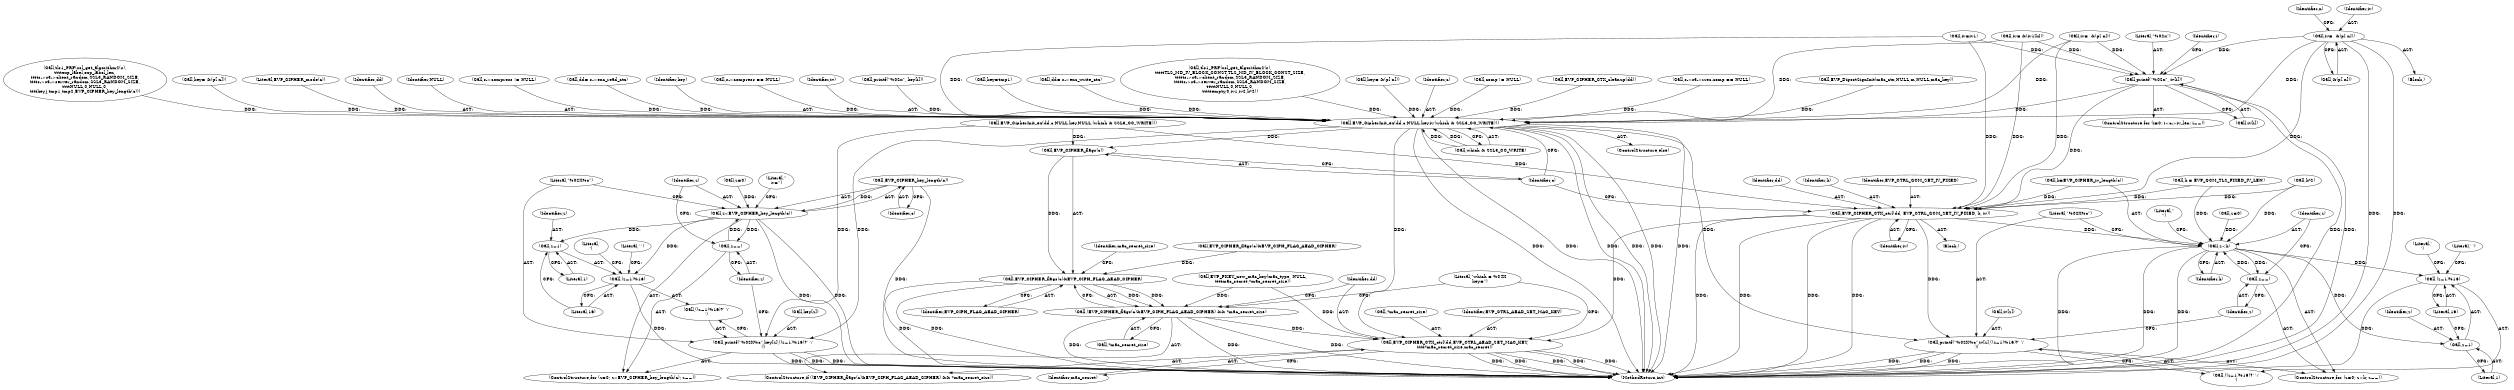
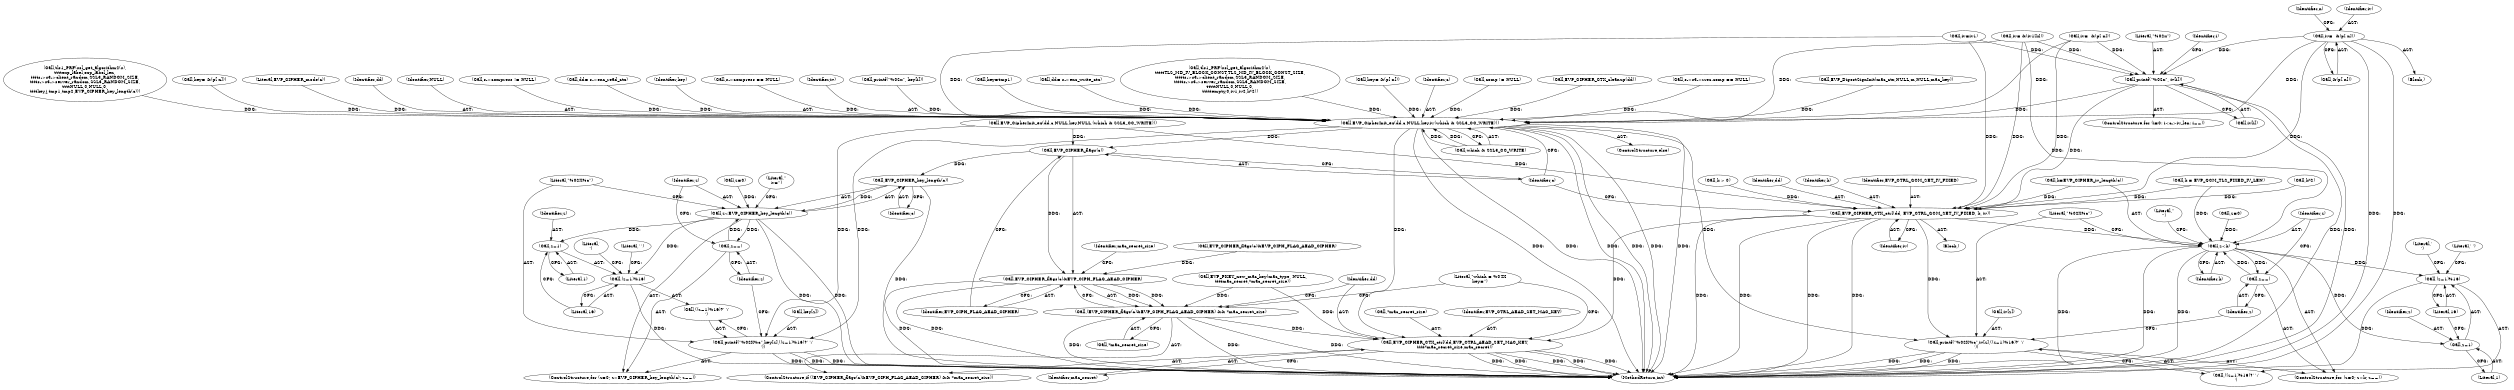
edge "(Call,EVP_CIPHER_flags(c))" -> "(Call,EVP_CIPHER_key_length(c))": added, label "DDG:"
node "(Call,k > 0)": added
edge "(Call,k*2)" -> "(Call,z<k)": now "(Call,iv= &(iv1[k]))" -> "(Call,z<k)"
edge "(Identifier,EVP_CIPH_FLAG_AEAD_CIPHER)" -> "(Call,EVP_CIPHER_flags(c))": added, label "CFG:"
